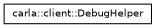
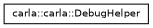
node "carla::client::DebugHelper": label "carla::client::DebugHelper" -> "carla::carla::DebugHelper"
